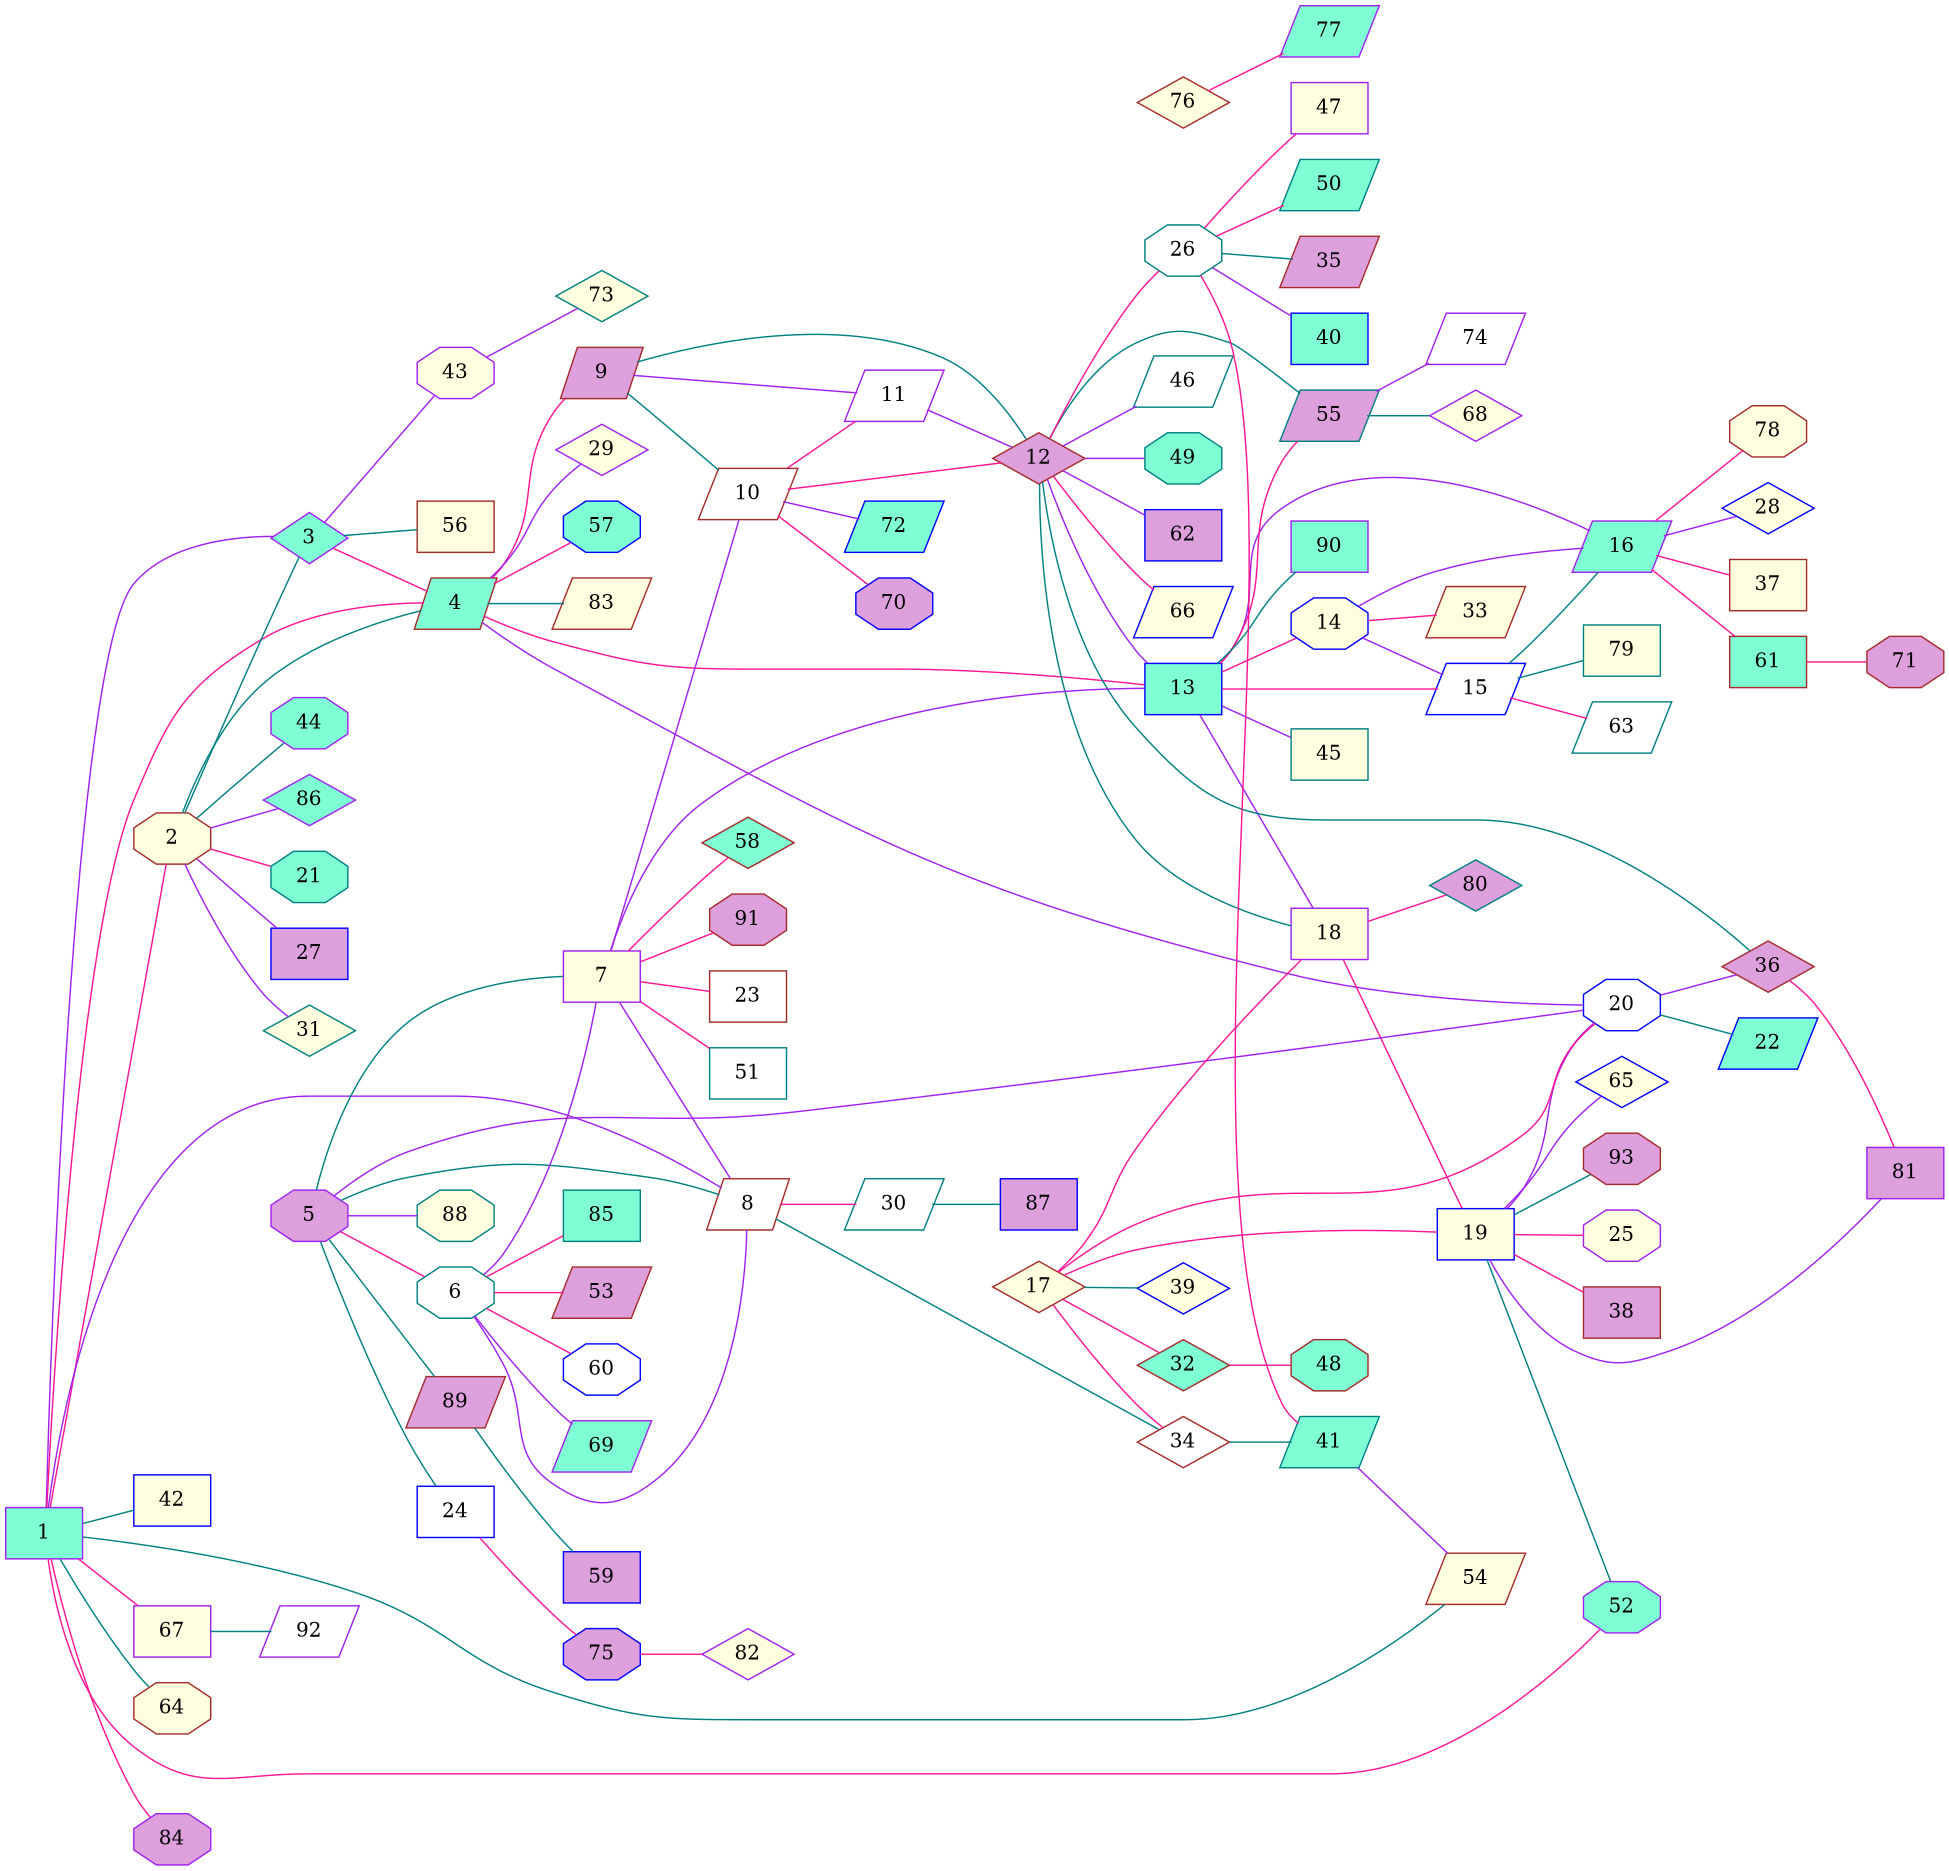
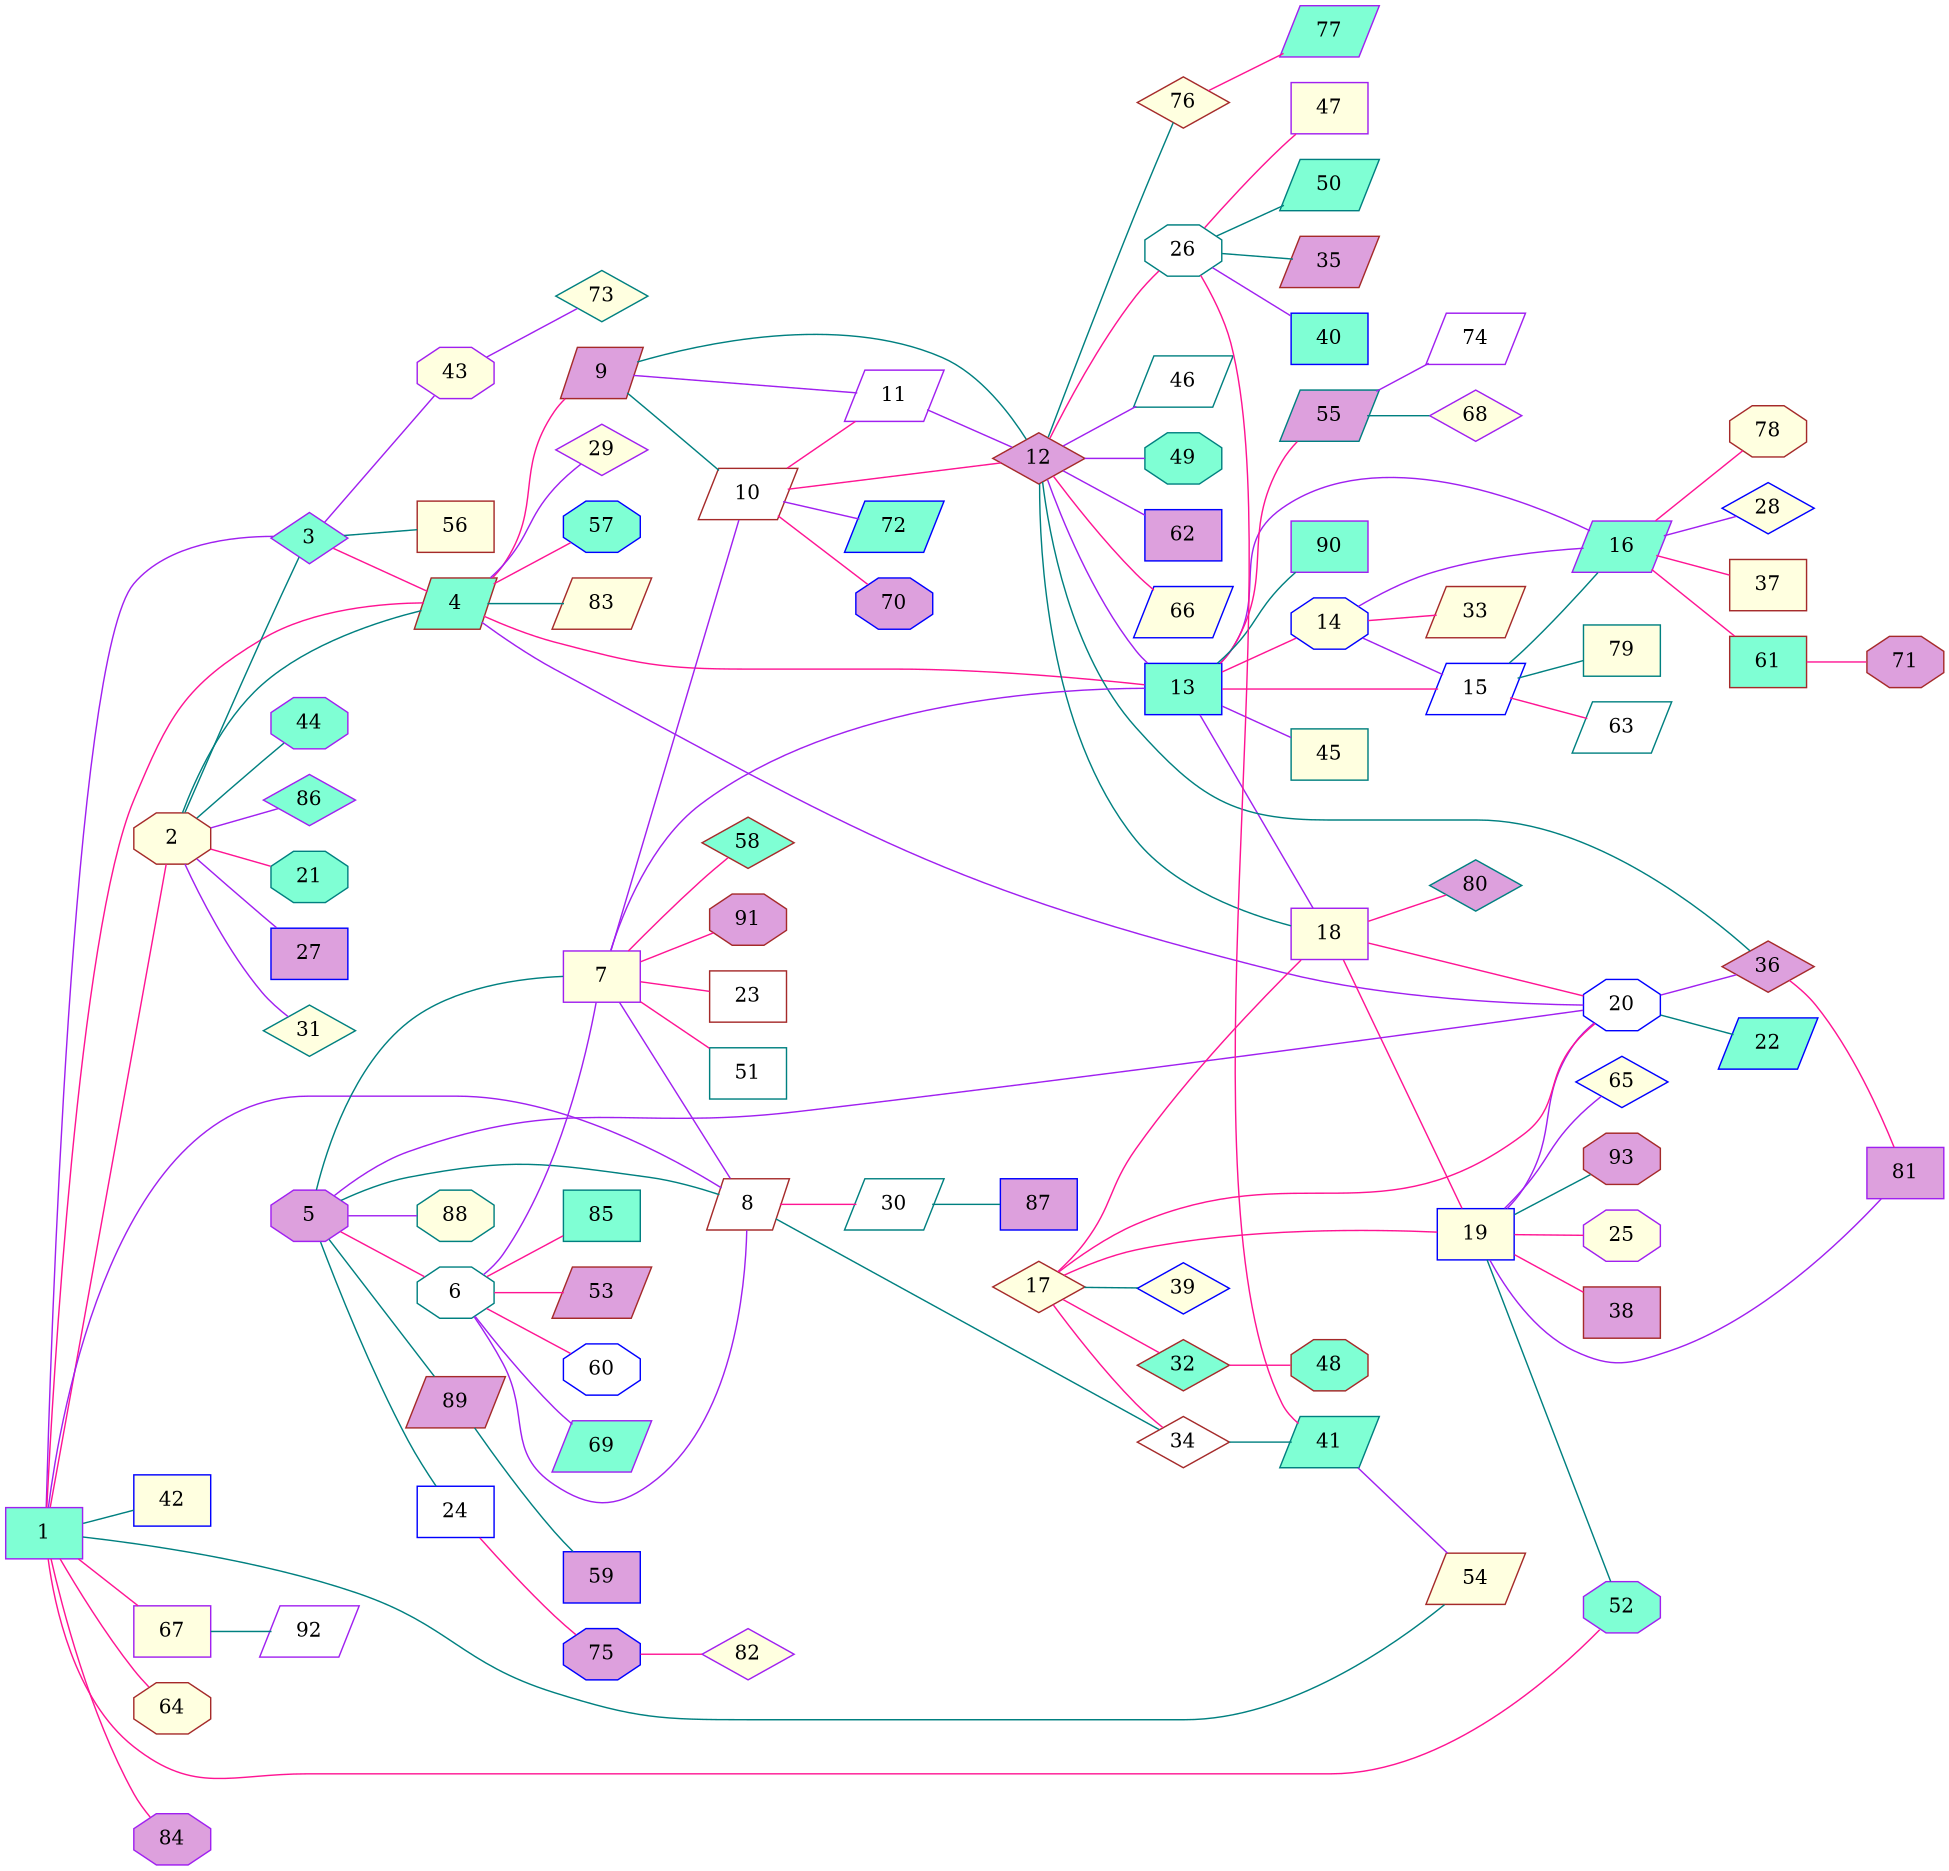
edge "50" -- "26": color deeppink -> teal
edge "55" -- "12": now "76" -- "12"
edge "18" -- "20": added
edge "1" -- "64": color teal -> deeppink
